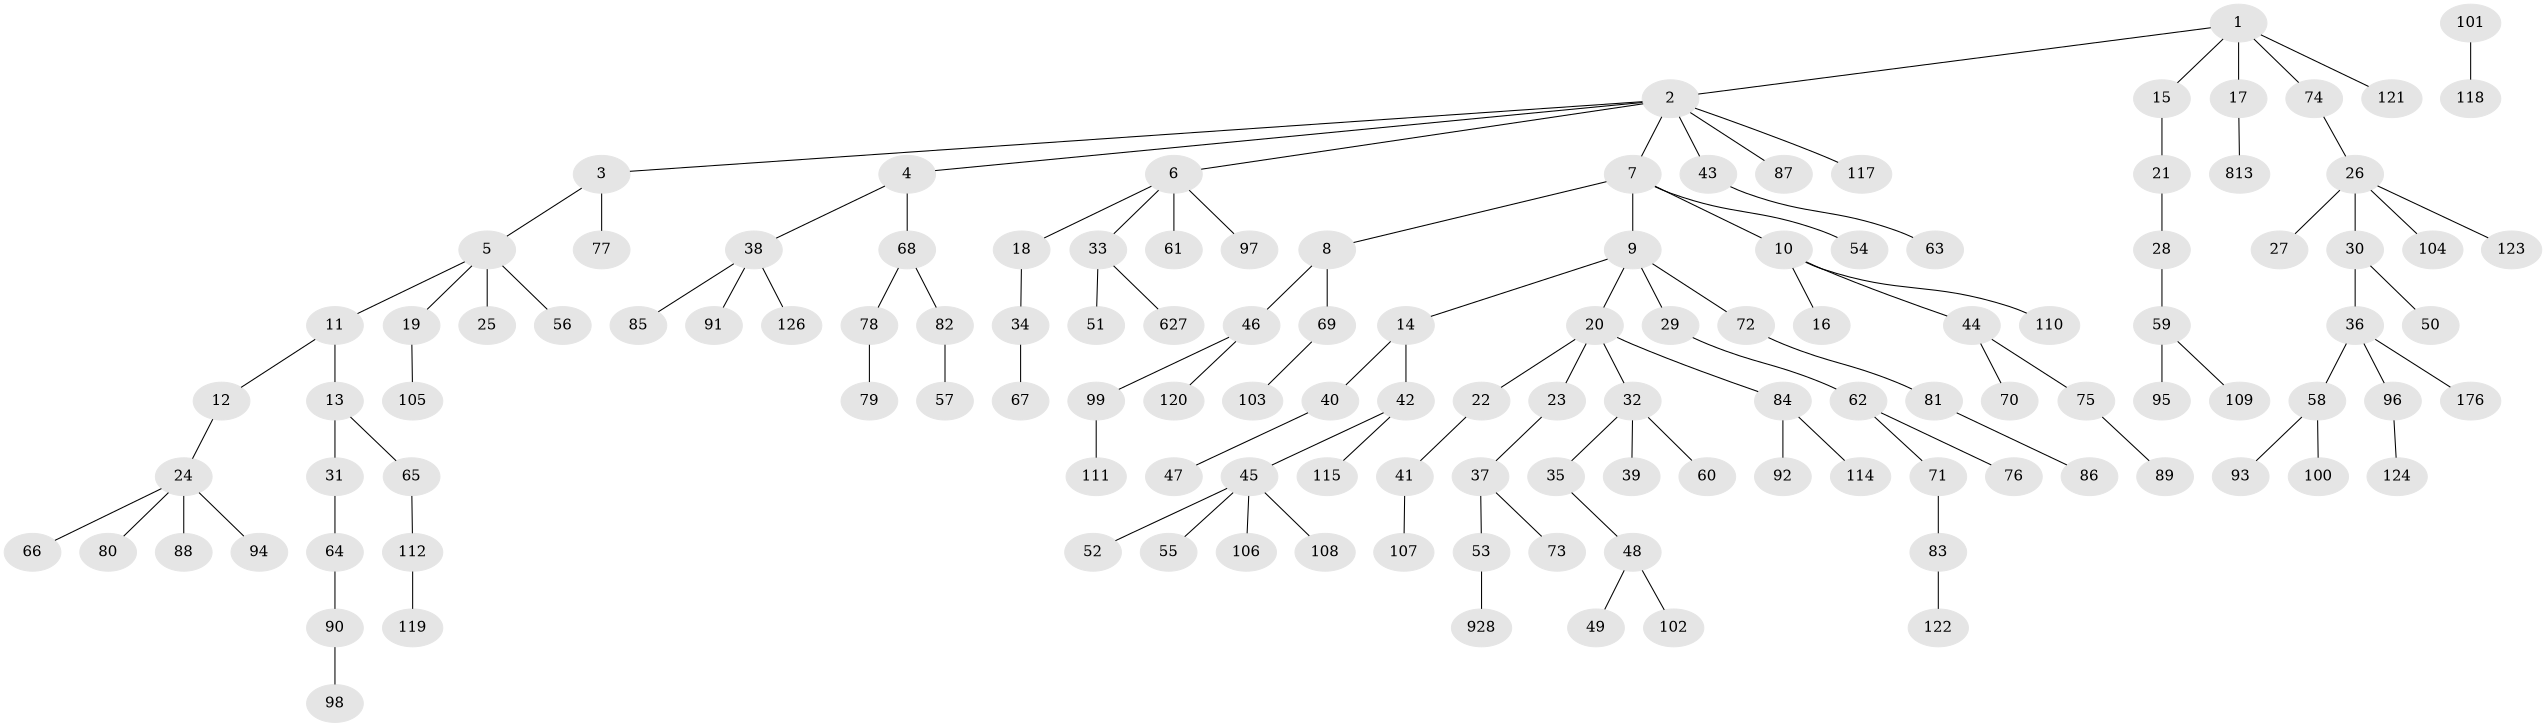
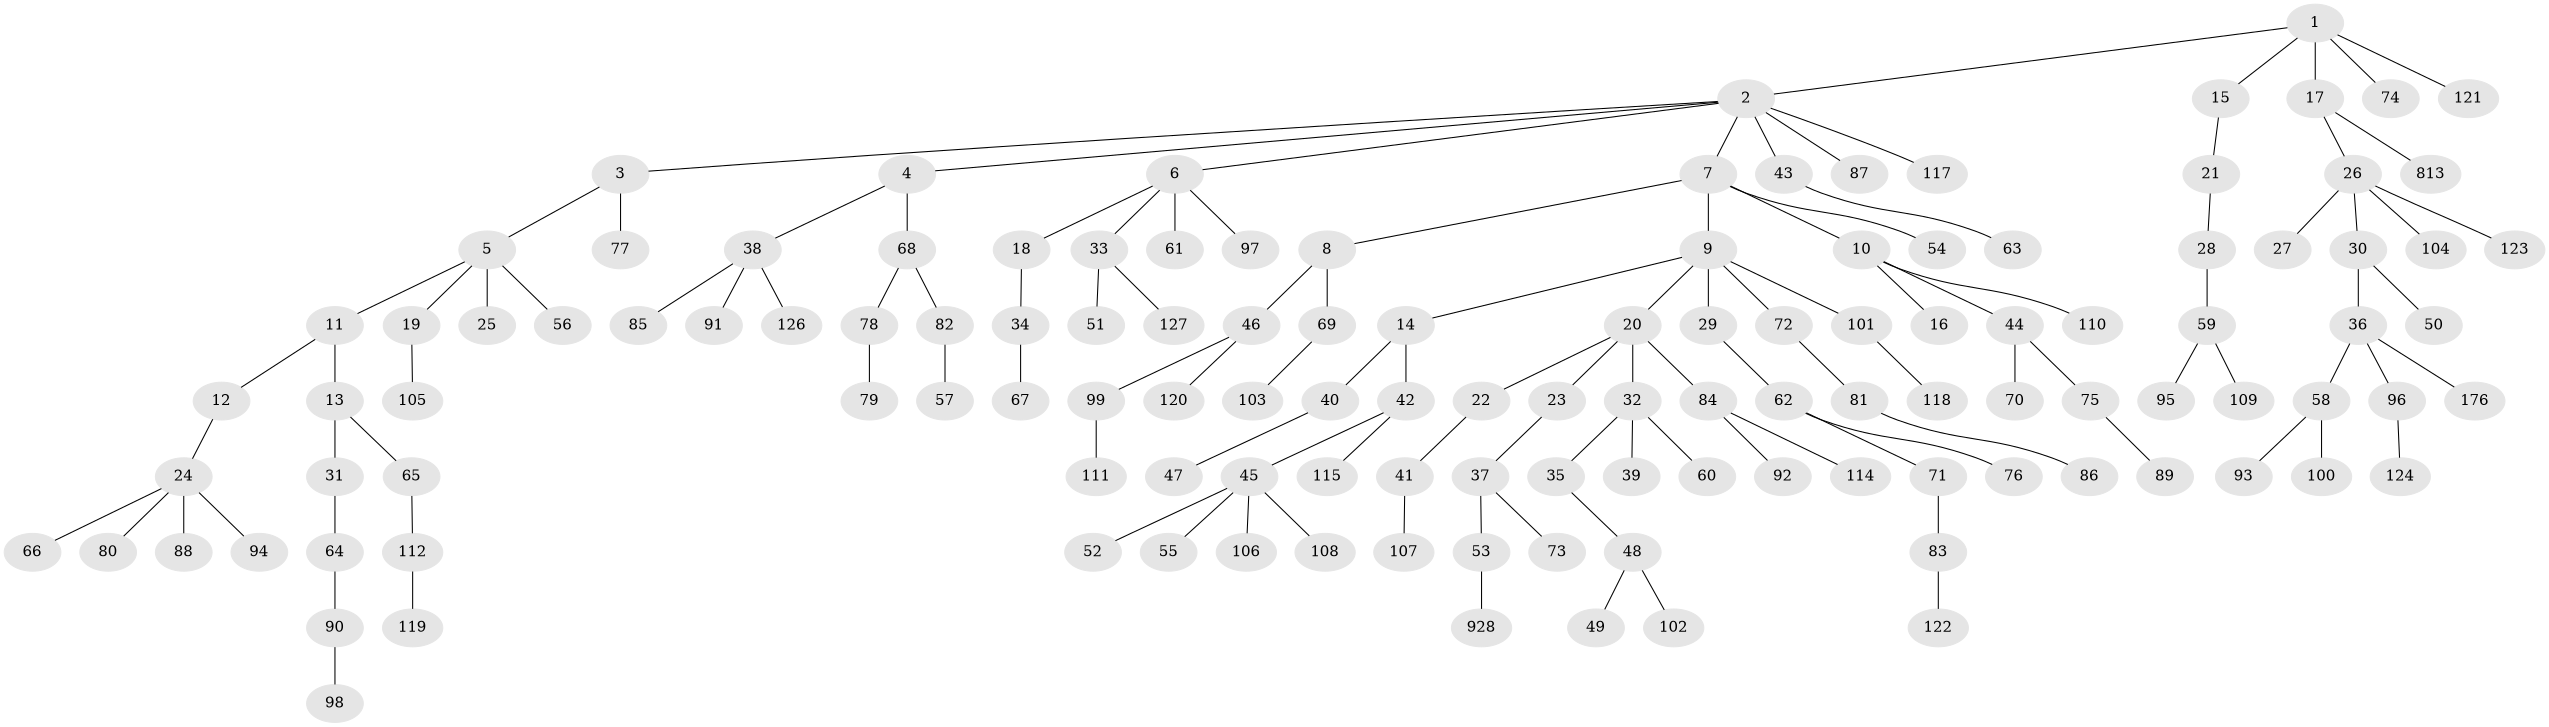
edge "74" -- "26": now "17" -- "26"
edge "9" -- "101": added
node "627": label "627" -> "127"
